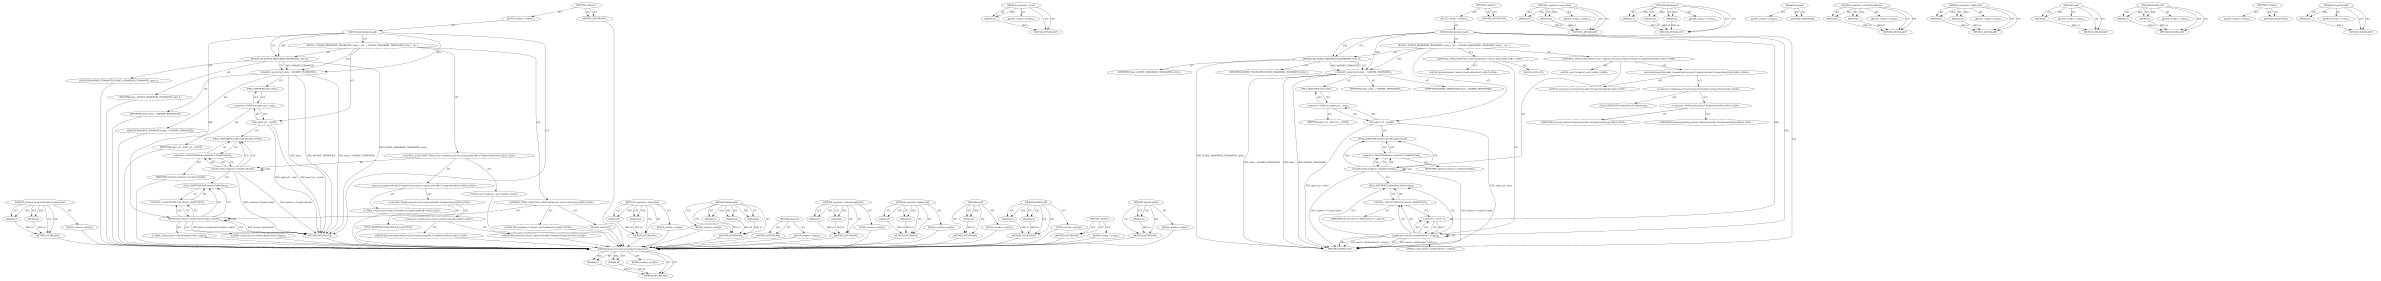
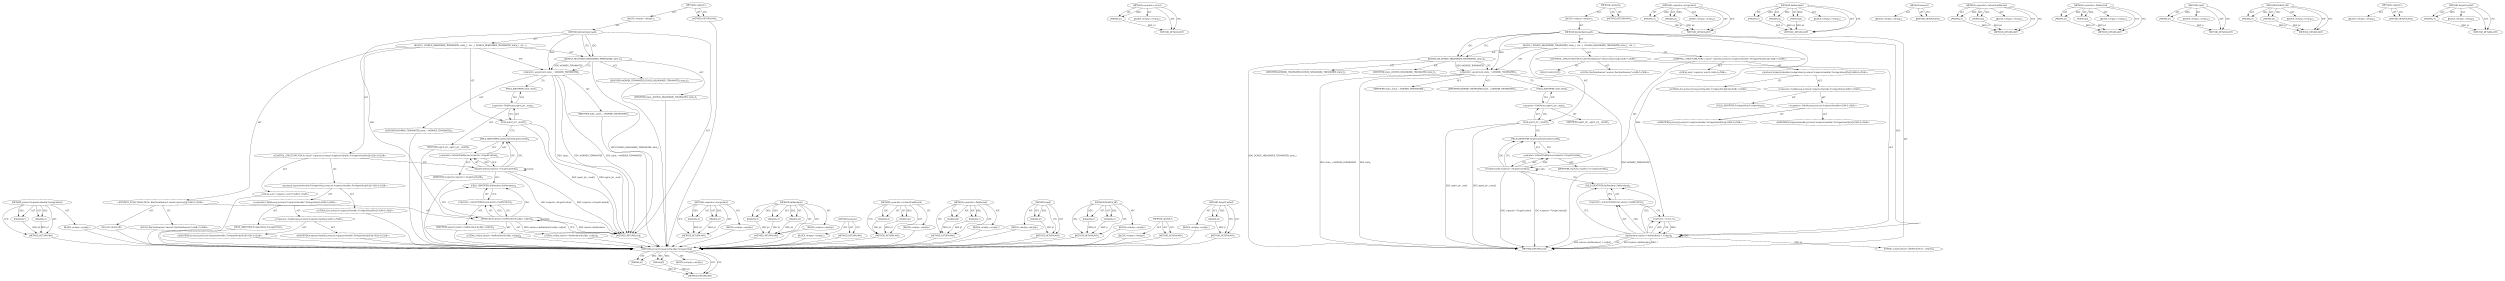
node "(IDENTIFIER,session,session->SetRenderer(-1, nullptr))": removed
node "(IDENTIFIER,session,session->SetRenderer(nullptr, nullptr))": added
